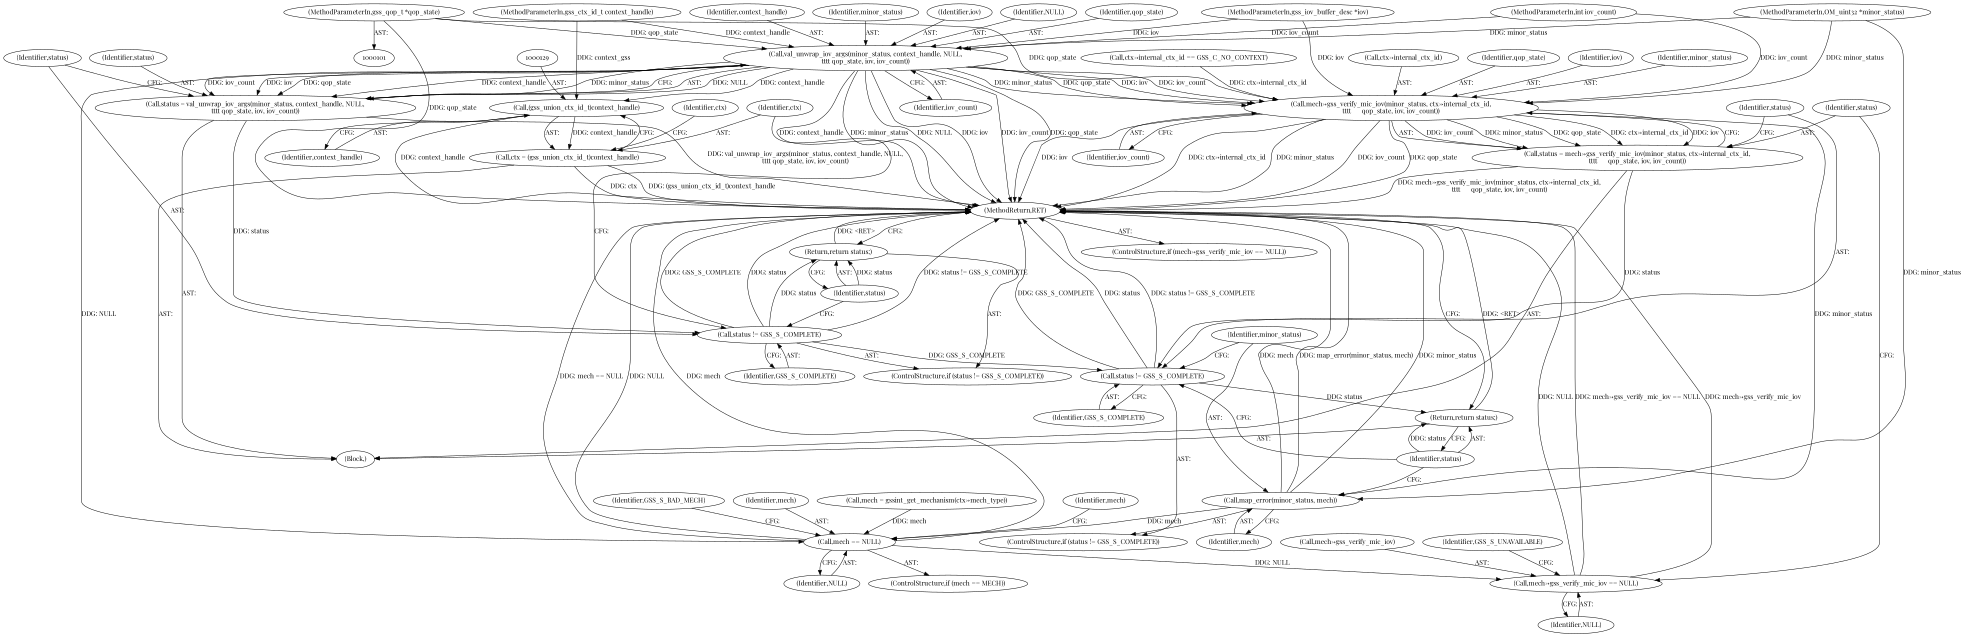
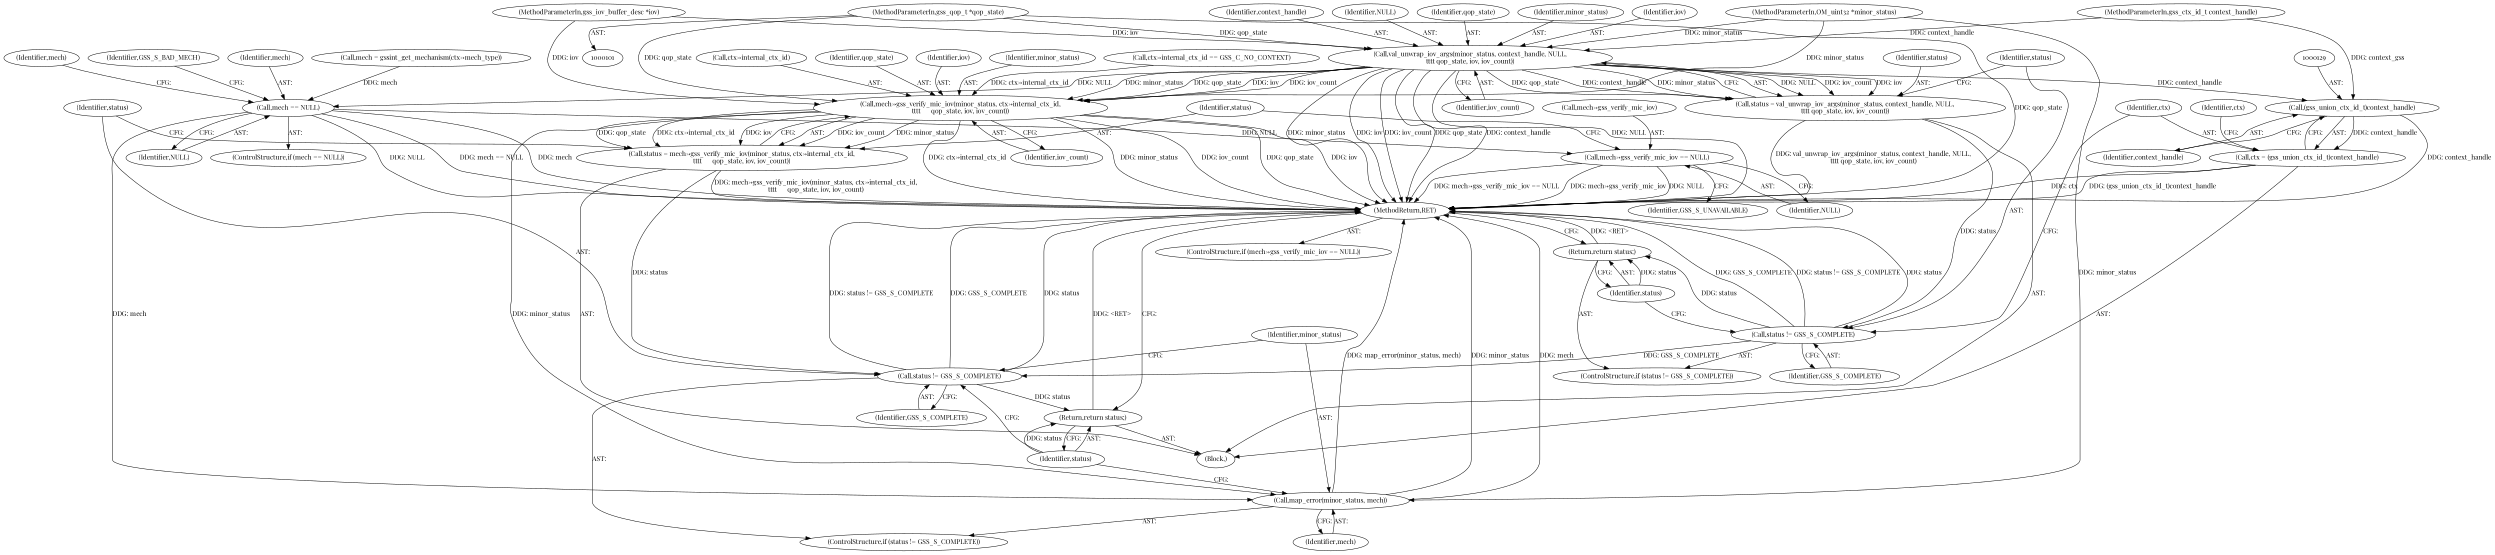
node "(MethodParameterIn,int iov_count)": removed
edge "(Call,map_error(minor_status, mech))" -> "(Call,mech == NULL)": reversed
edge "(Identifier,GSS_S_UNAVAILABLE)" -> "(Call,mech->gss_verify_mic_iov == NULL)": reversed
node "(ControlStructure,if (mech == MECH))": label "(ControlStructure,if (mech == MECH))" -> "(ControlStructure,if (mech == NULL))"
